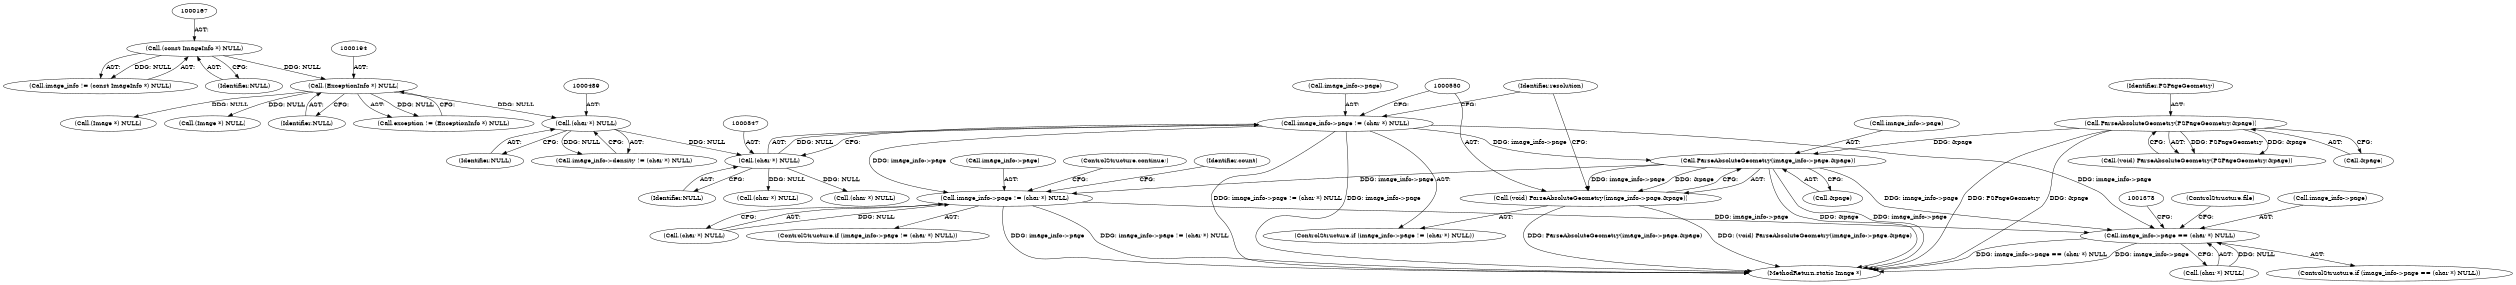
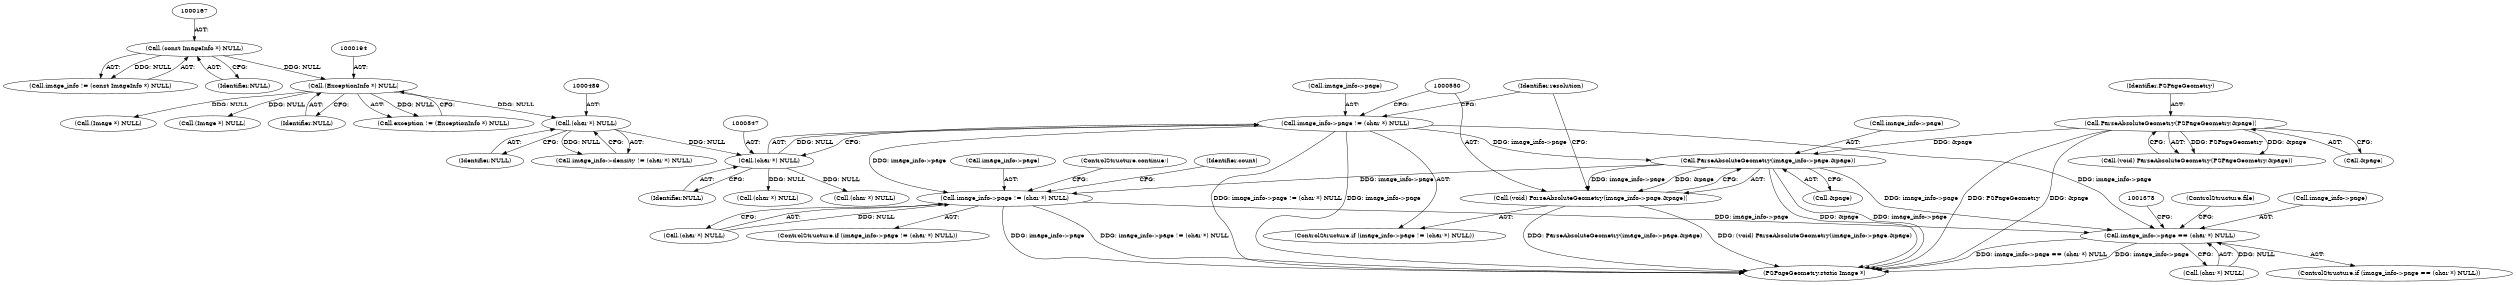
node "(MethodReturn,static Image *)": label "(MethodReturn,static Image *)" -> "(PSPageGeometry,static Image *)"
